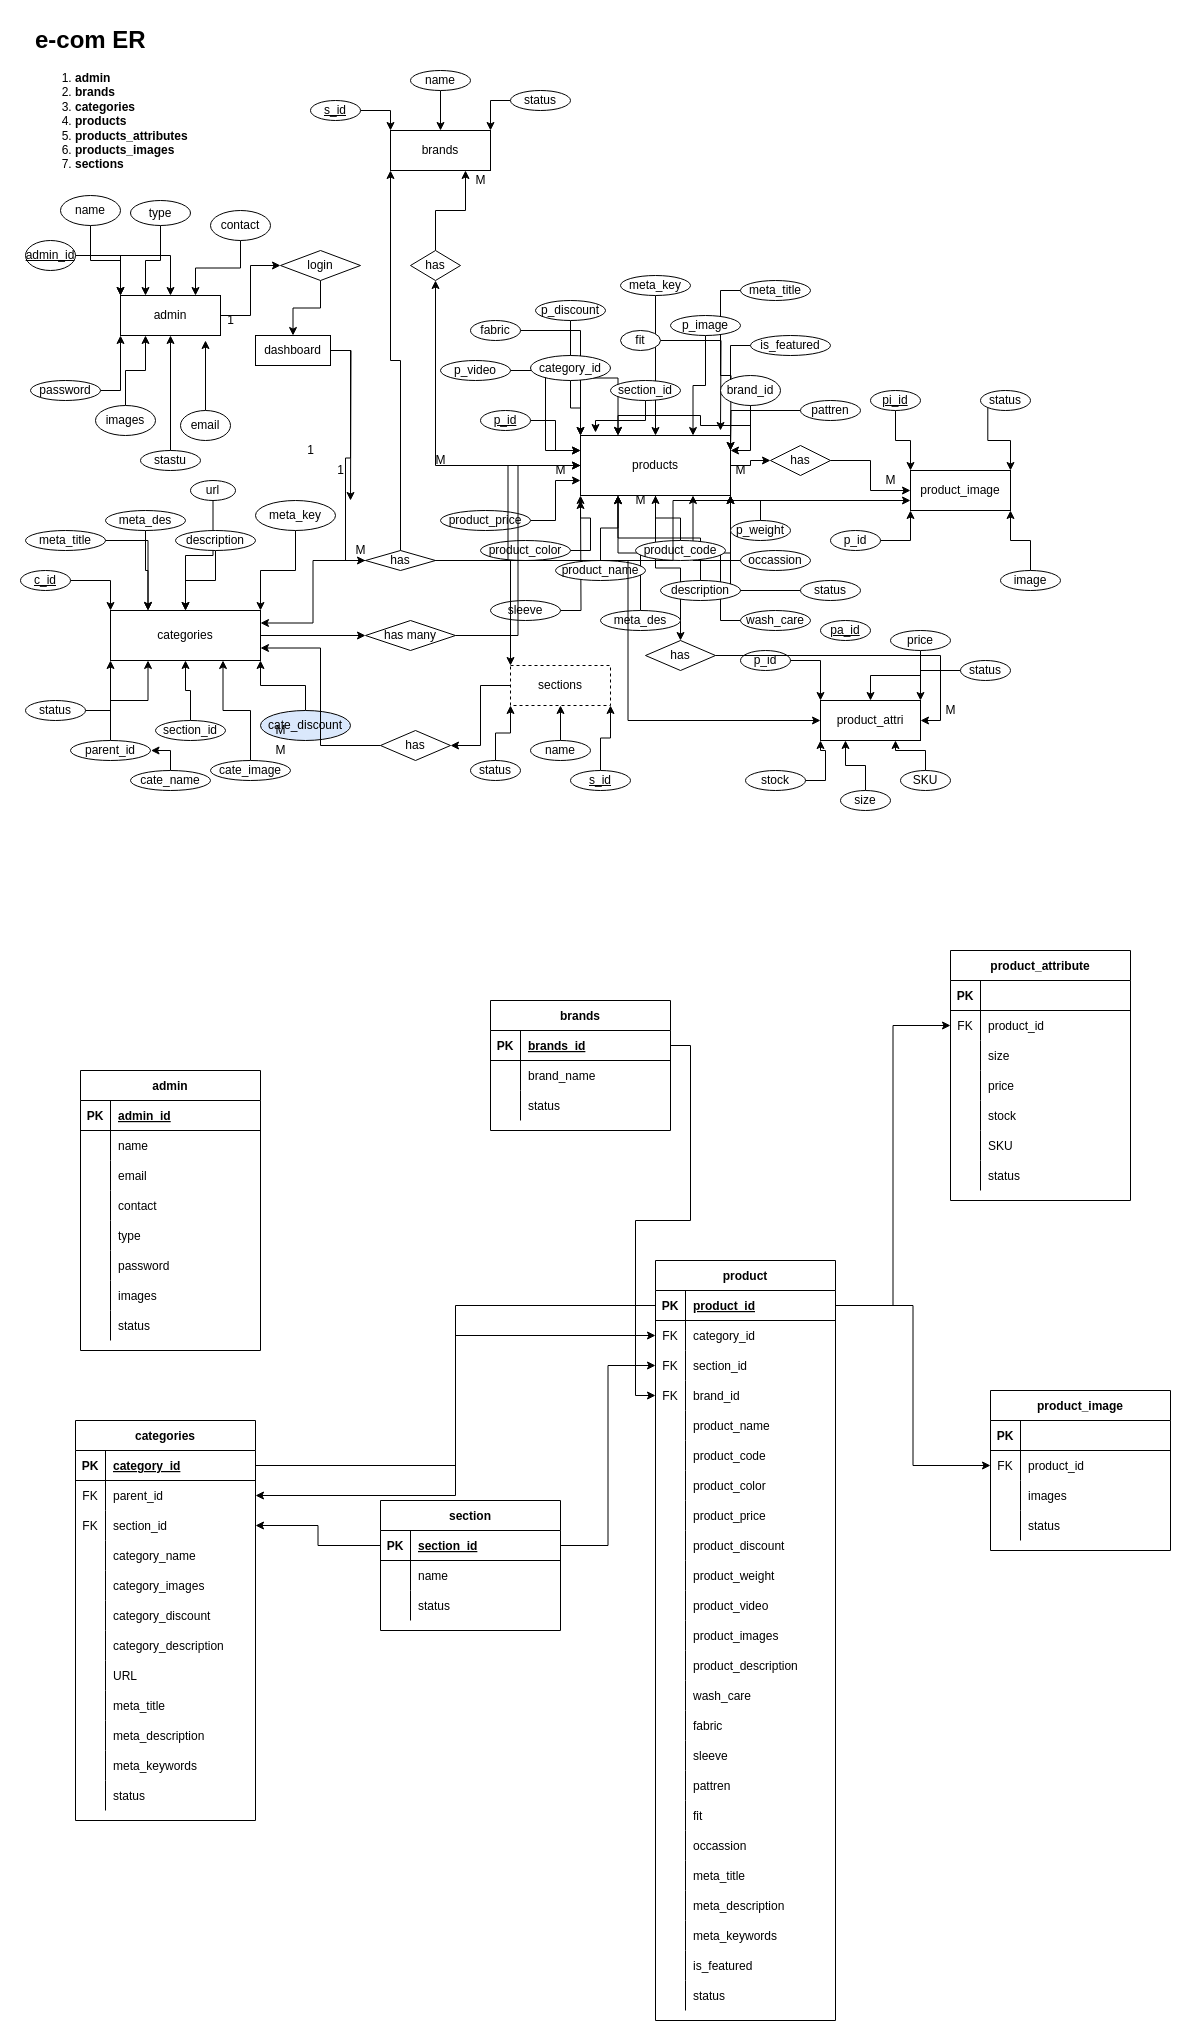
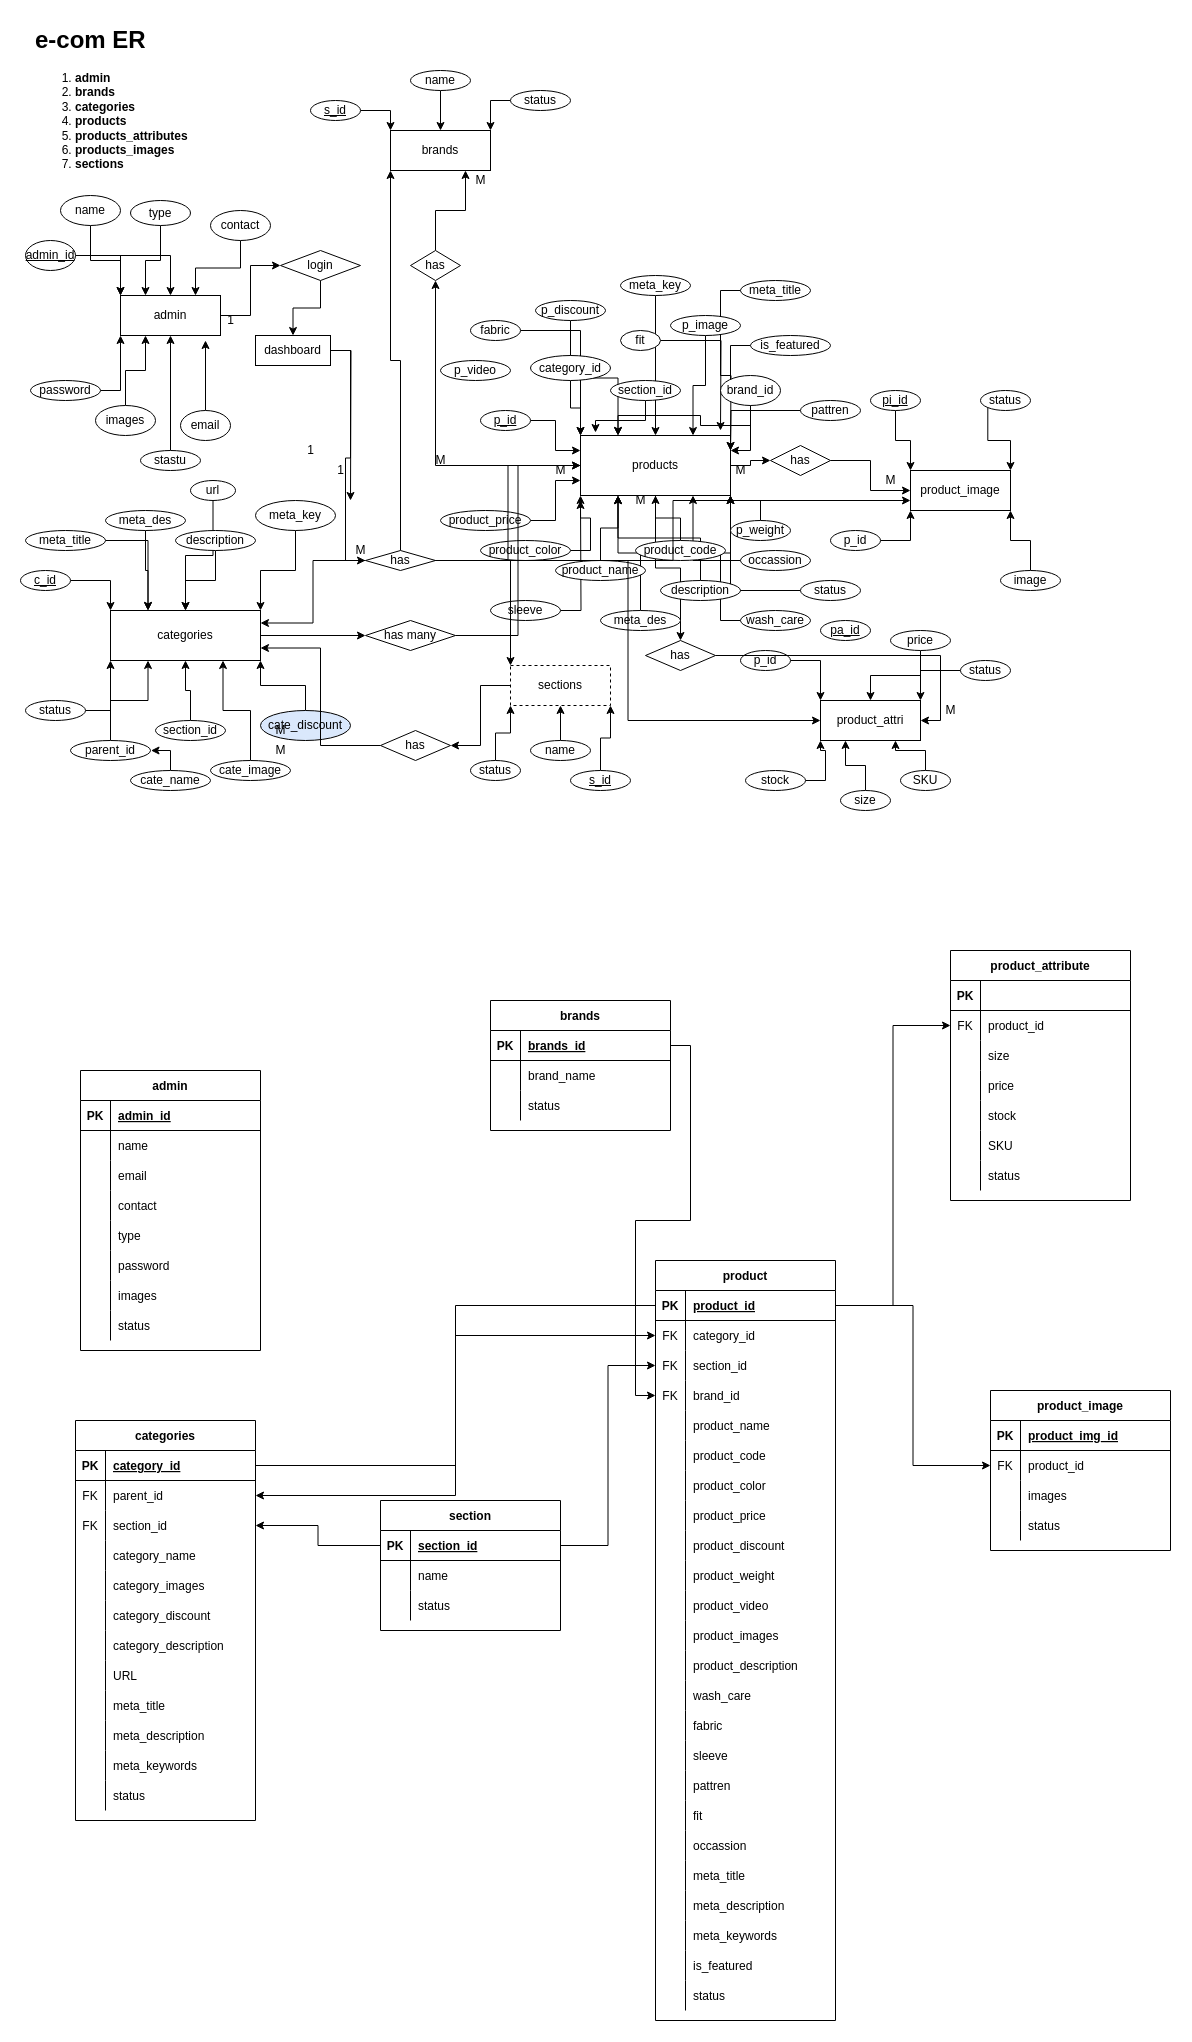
edge "p_video" -> "products": removed
node "product_img_id": added
